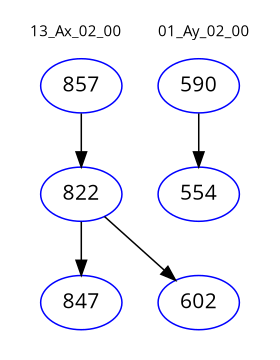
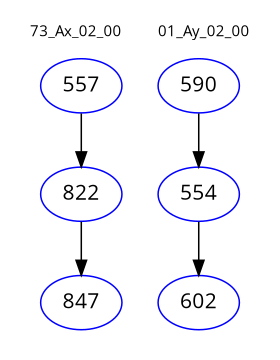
cluster "13_Ax_02_00": label "13_Ax_02_00" -> "73_Ax_02_00"
node "857": label "857" -> "557"
edge "822" -> "602": now "554" -> "602"
